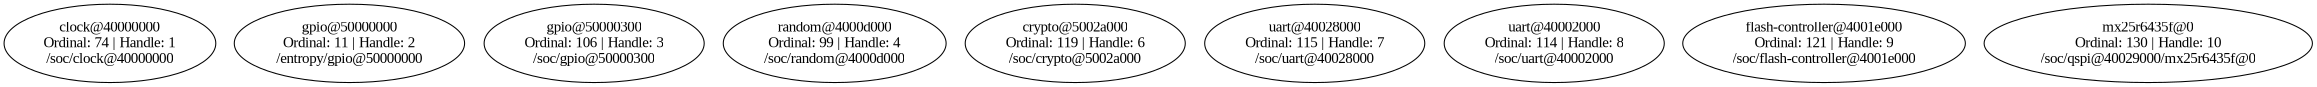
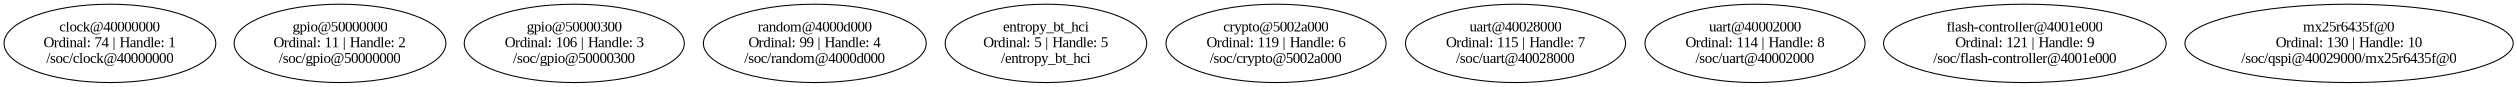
node "gpio@50000000 Ordinal: 11 | Handle: 2 /entropy/gpio@50000000": label "gpio@50000000 Ordinal: 11 | Handle: 2 /entropy/gpio@50000000" -> "gpio@50000000 Ordinal: 11 | Handle: 2 /soc/gpio@50000000"
node "entropy_bt_hci Ordinal: 5 | Handle: 5 /entropy_bt_hci": added
